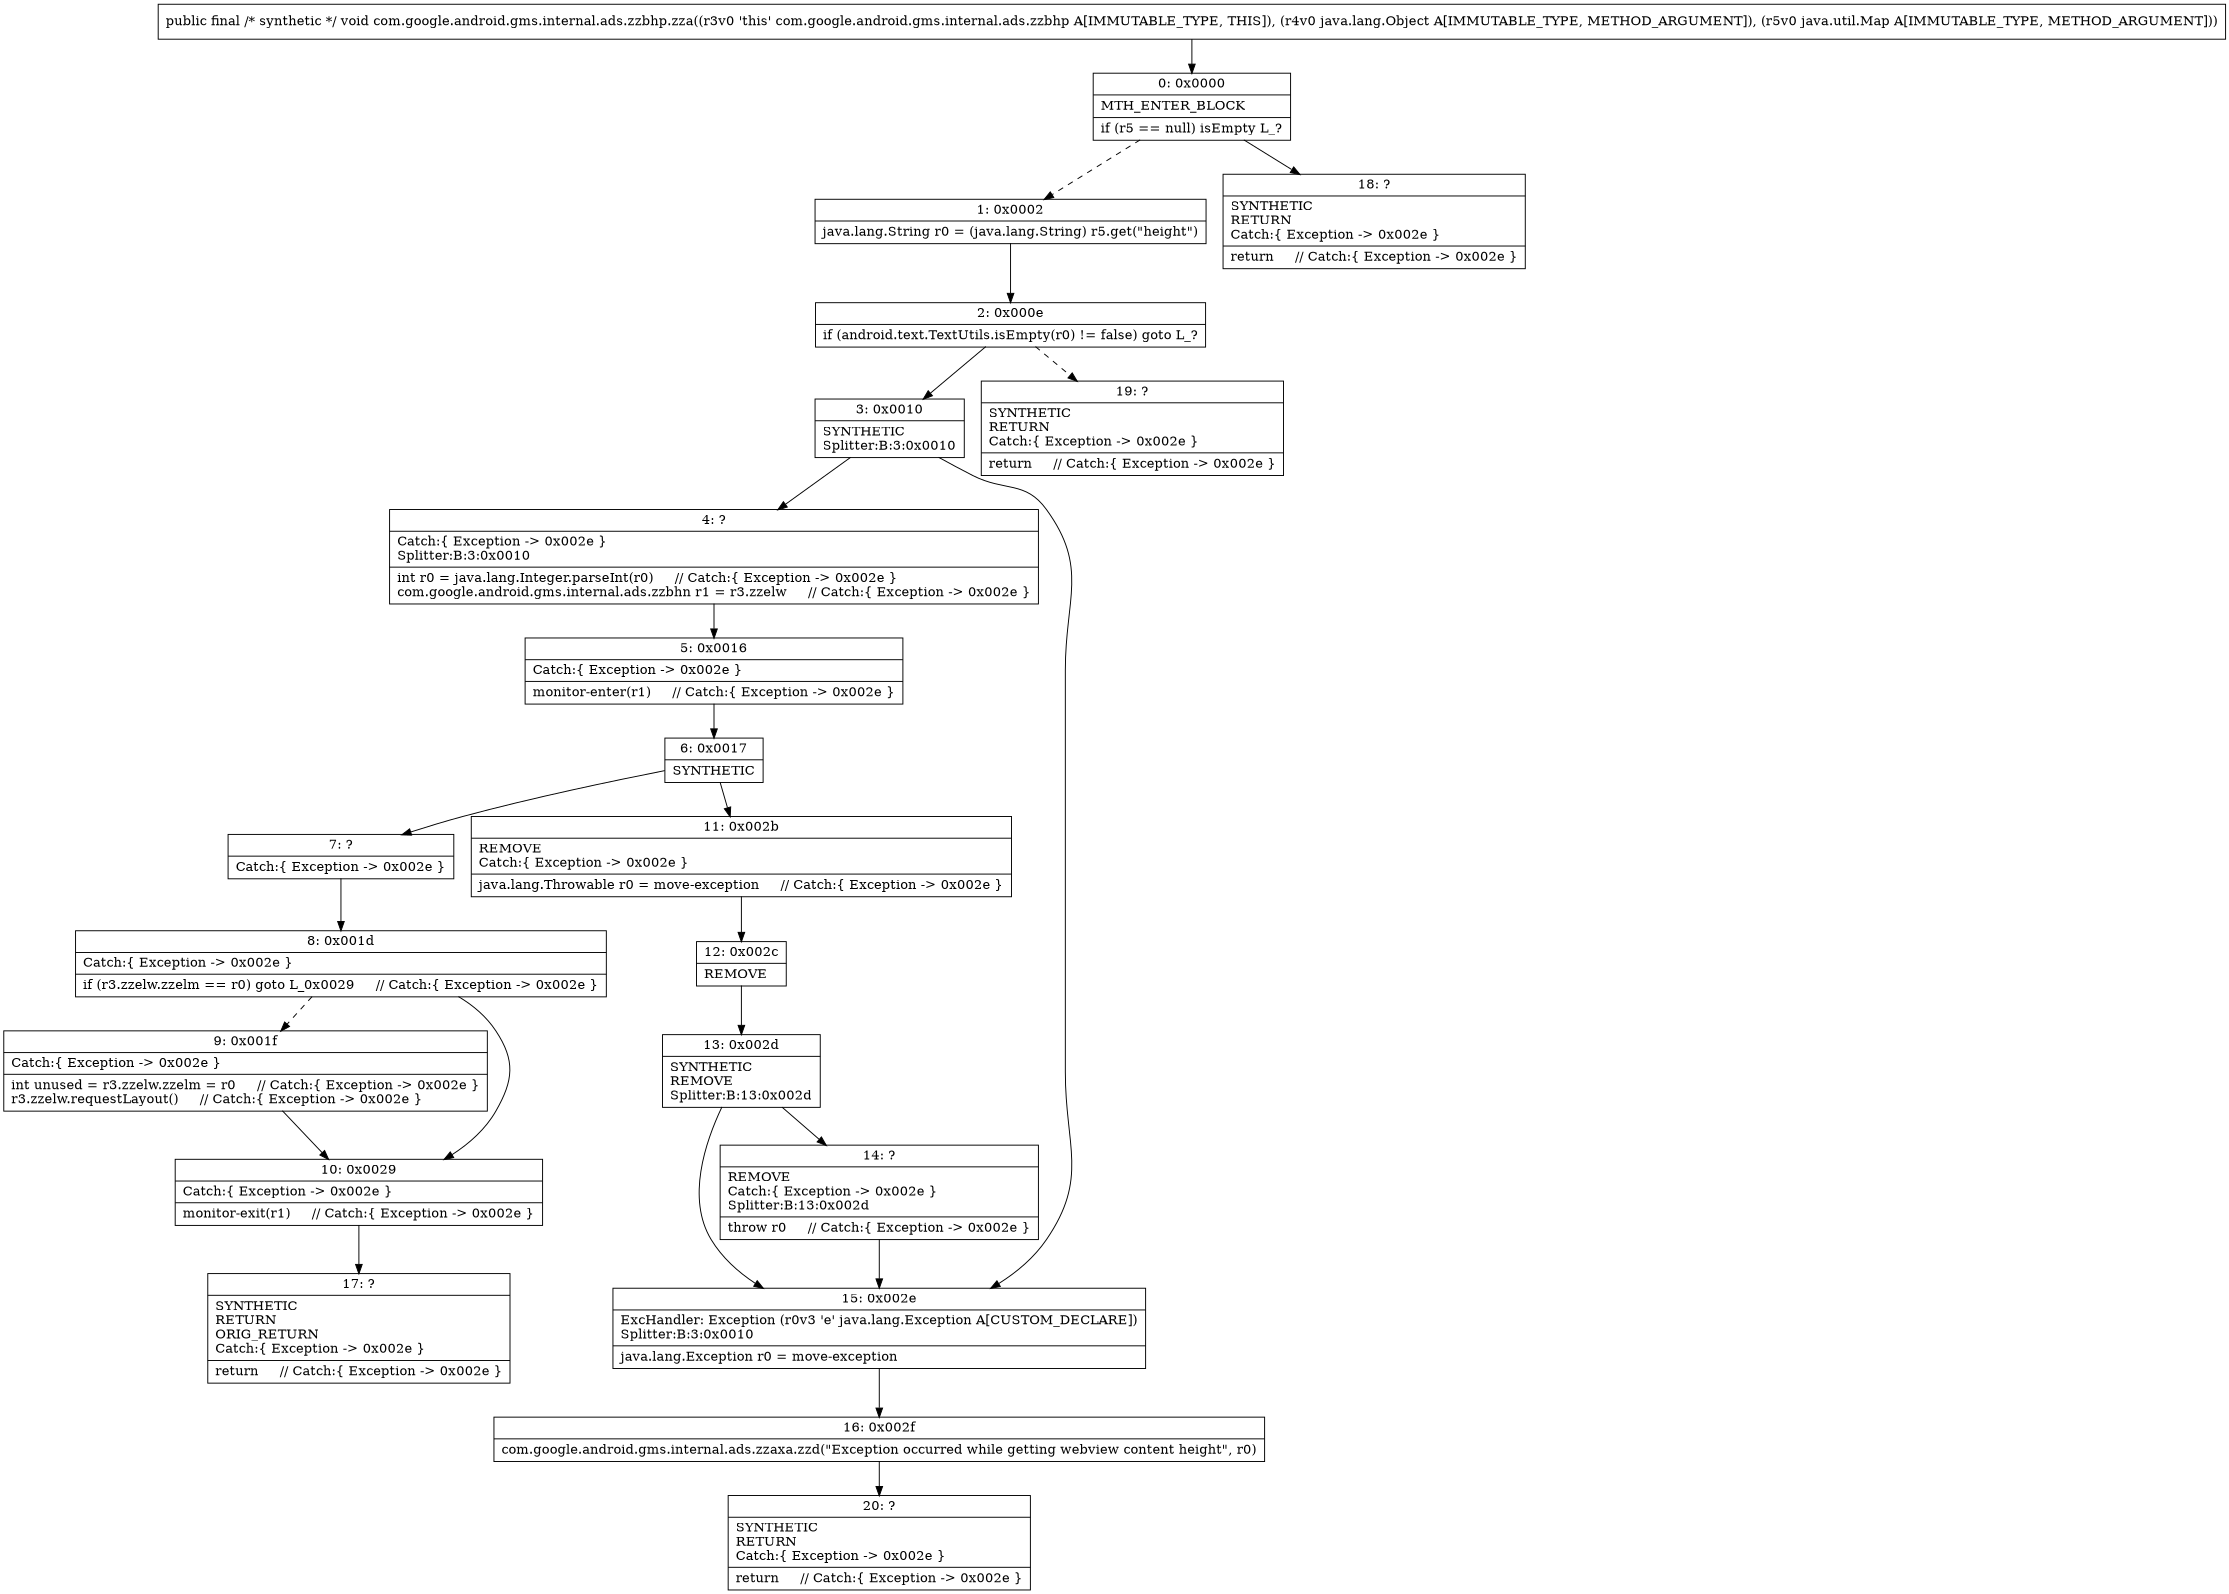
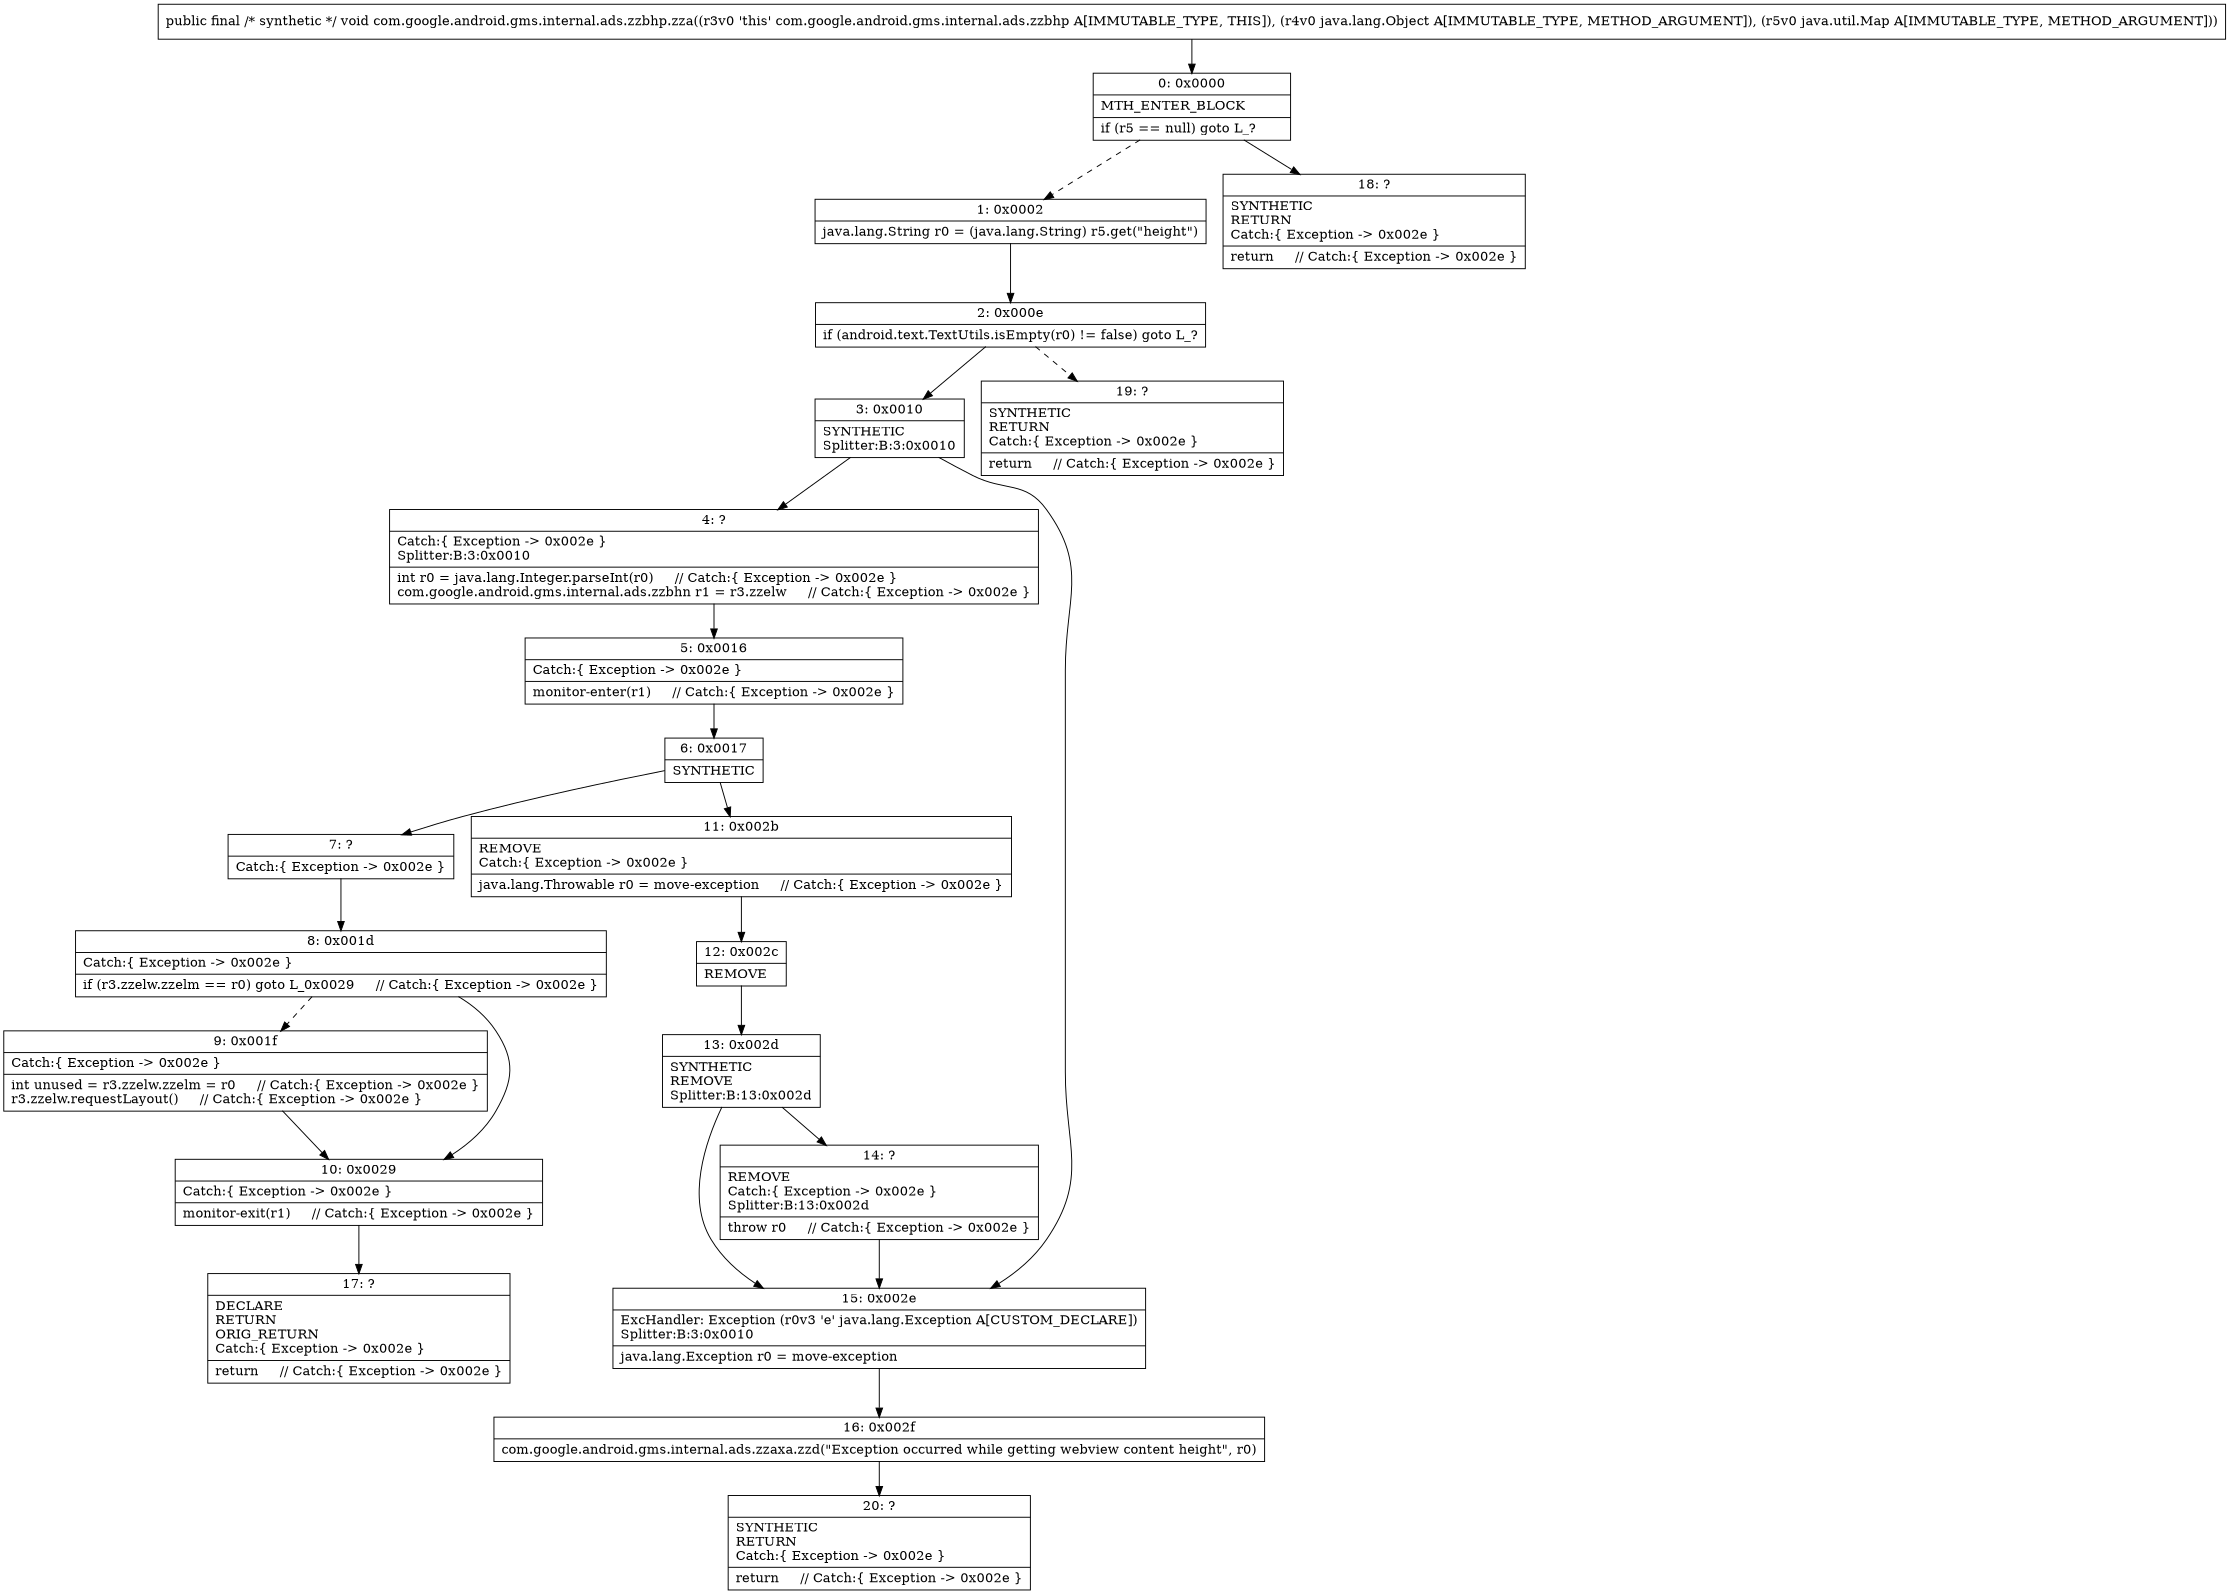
node "0: 0x0000": text "if (r5 == null) isEmpty L_?" -> "if (r5 == null) goto L_?"
node "17: ?": text "SYNTHETIC" -> "DECLARE"
